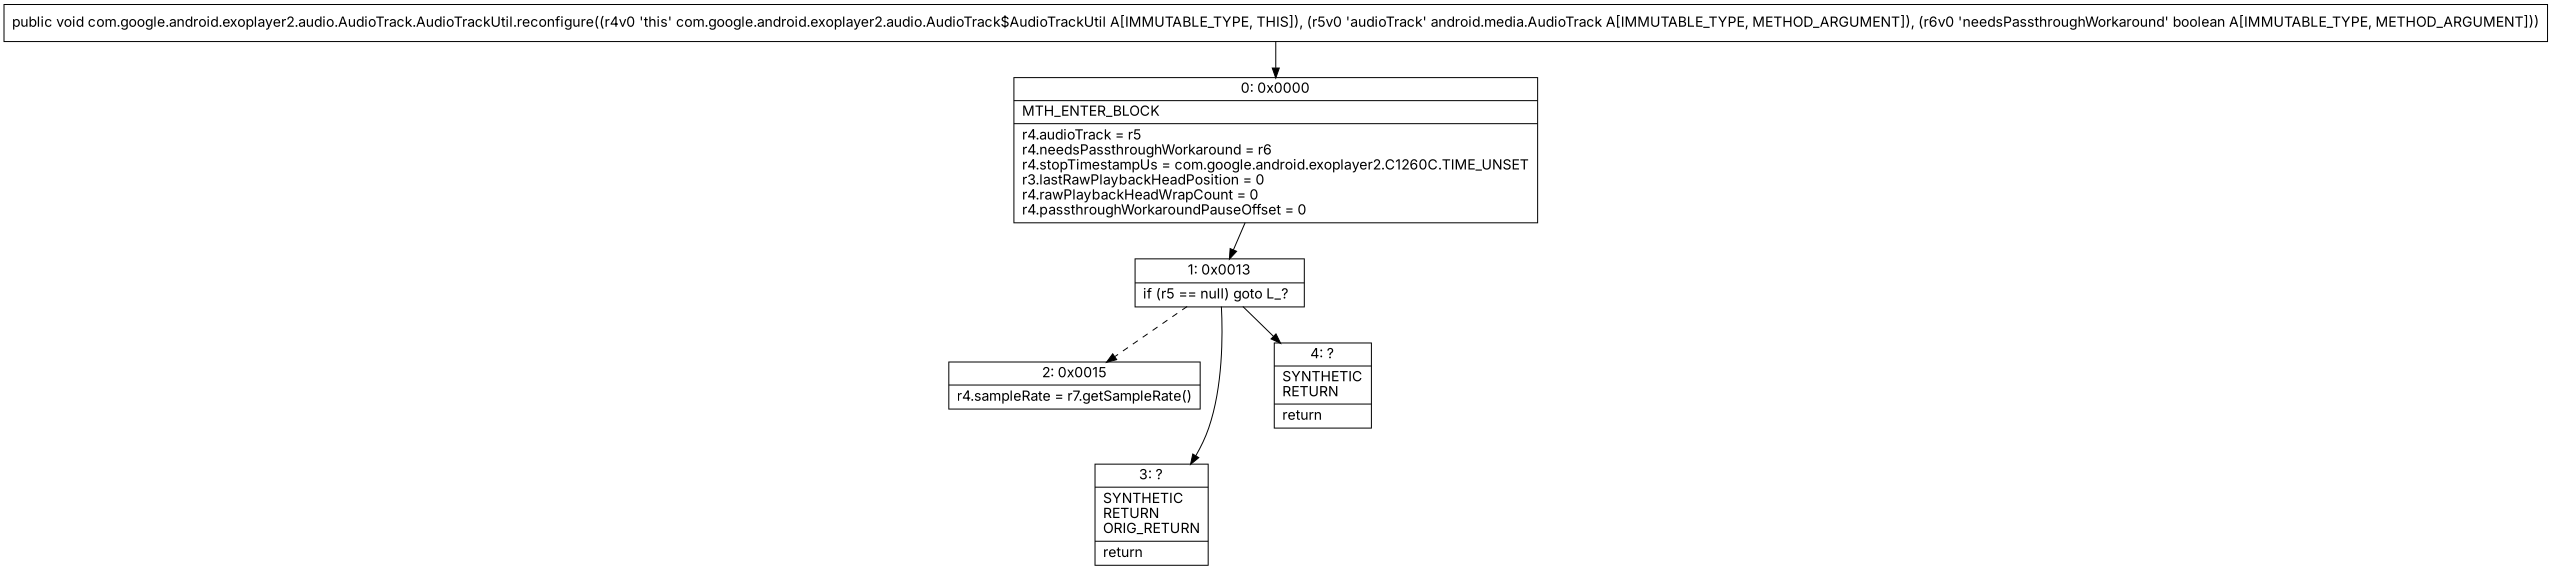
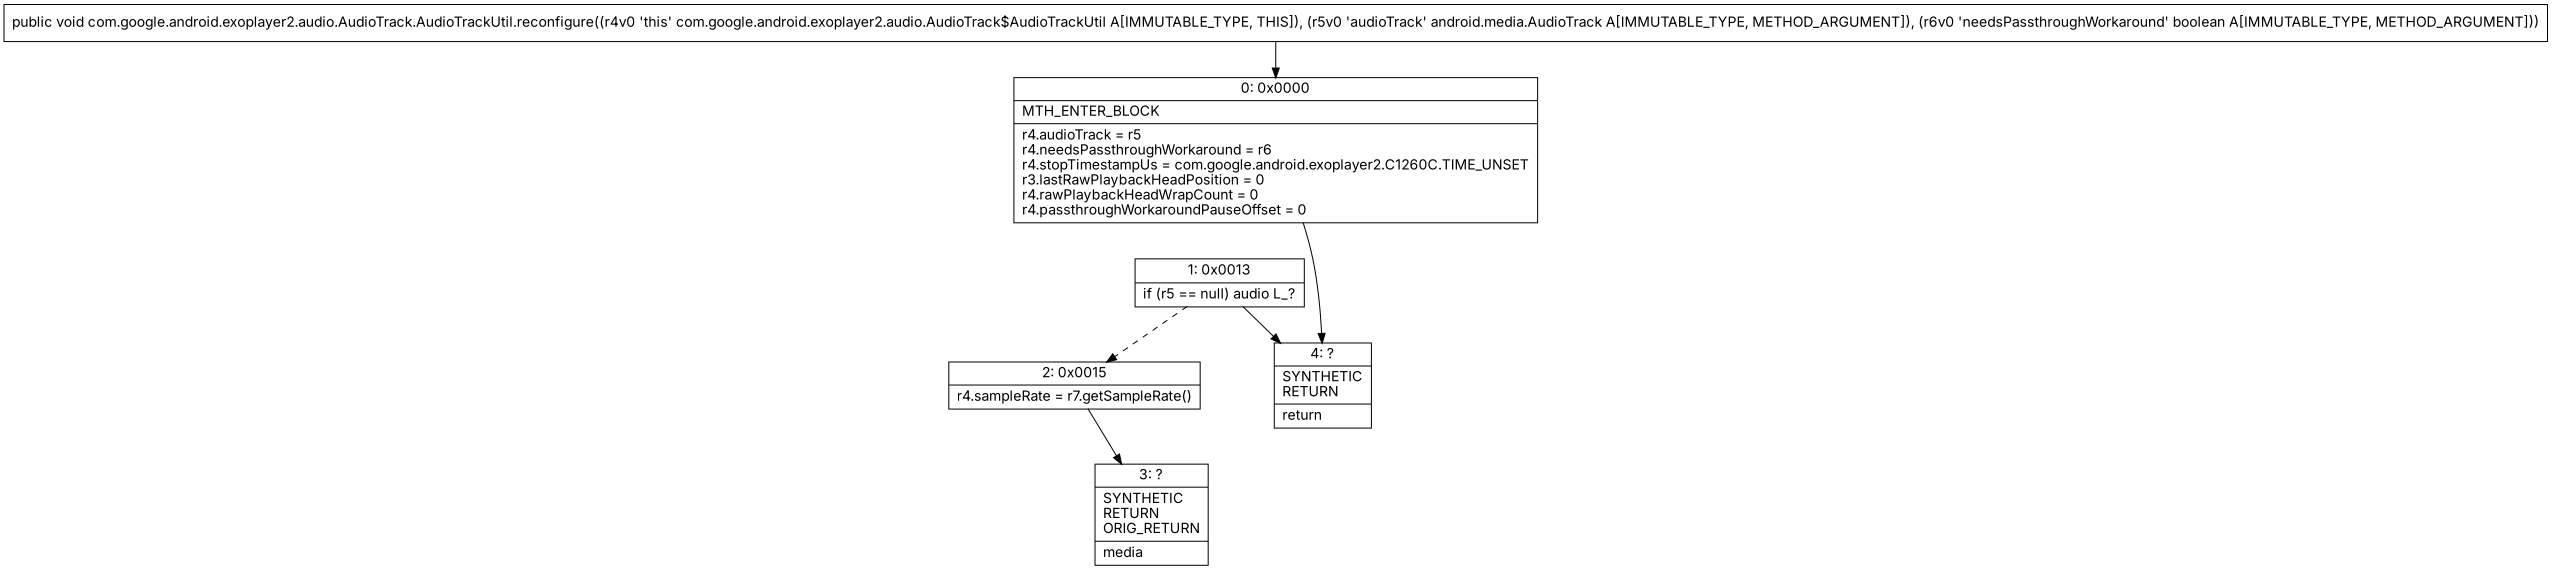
edge "0: 0x0000" -> "1: 0x0013": now "0: 0x0000" -> "4: ?"
node "1: 0x0013": text "if (r5 == null) goto L_?" -> "if (r5 == null) audio L_?"
edge "1: 0x0013" -> "3: ?": now "2: 0x0015" -> "3: ?"
node "3: ?": text "return" -> "media"
